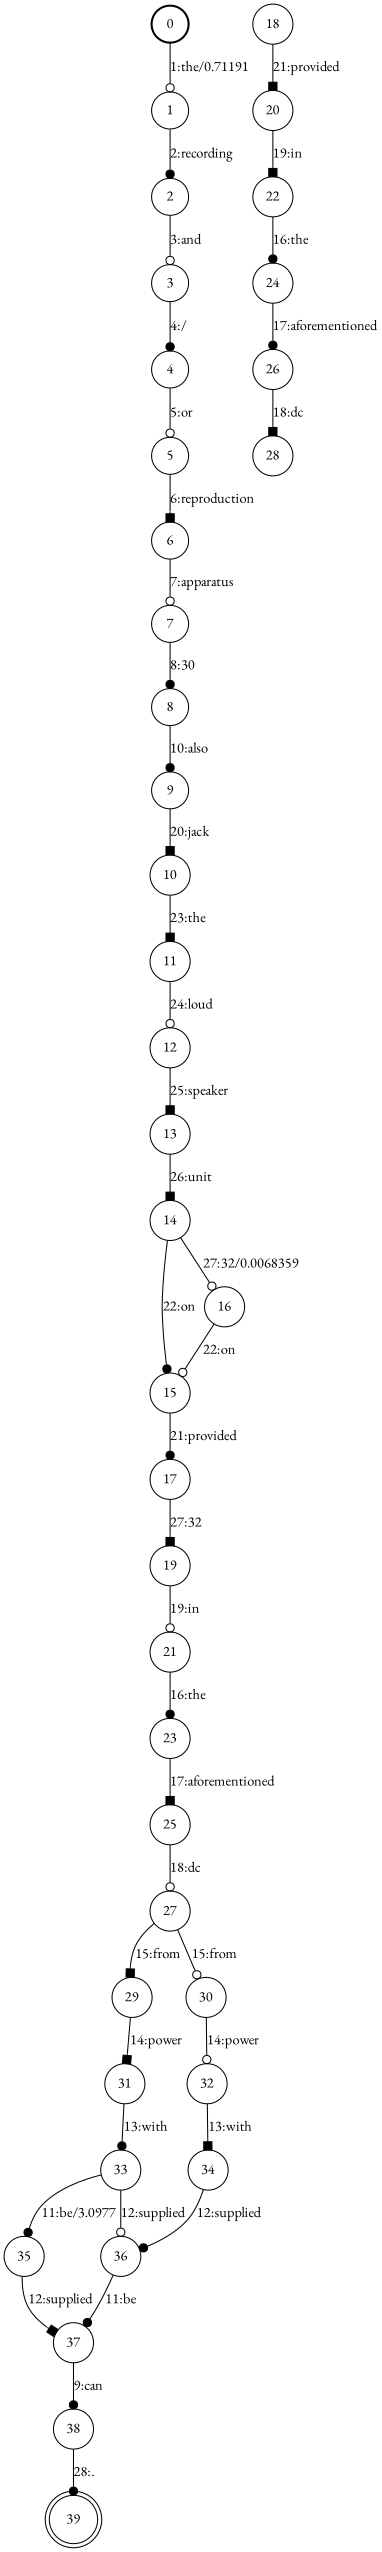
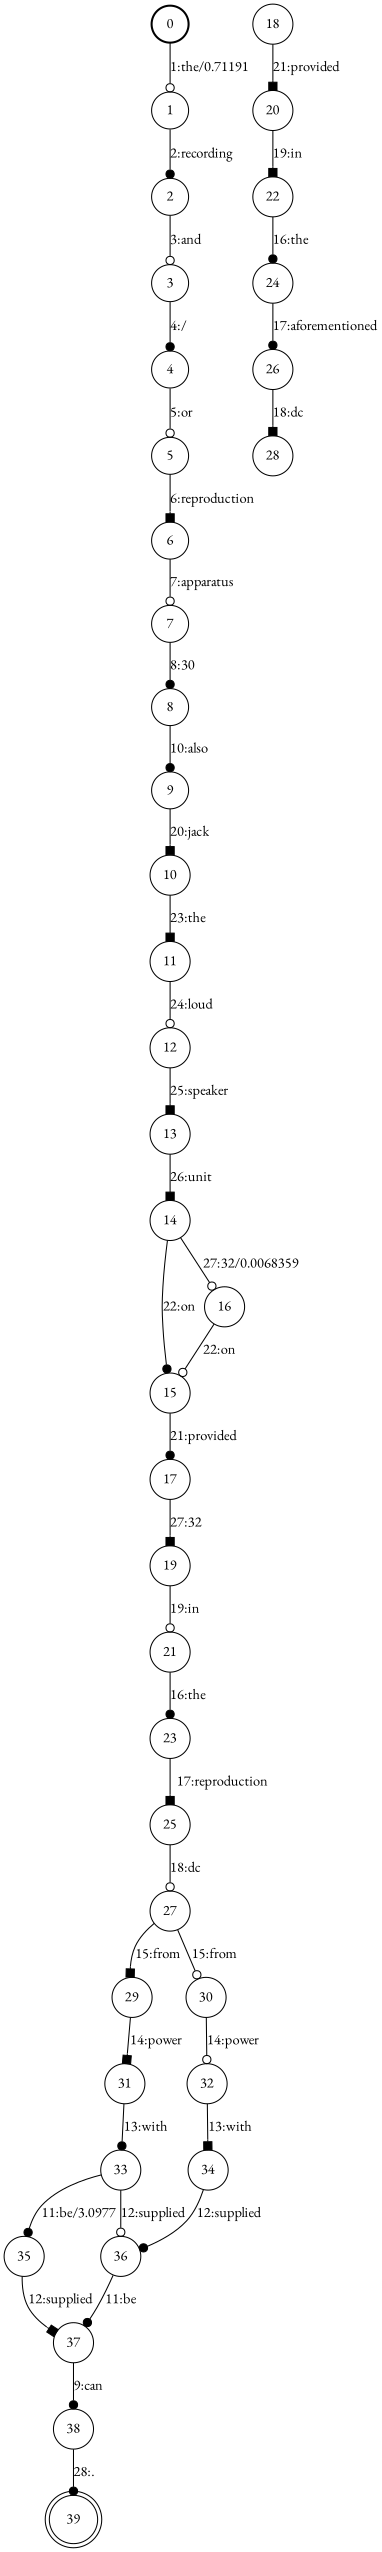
edge "23" -> "25": label "17:aforementioned" -> "17:reproduction"
